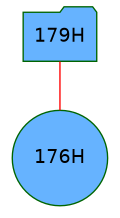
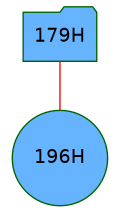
node "176H": label "176H" -> "196H"
